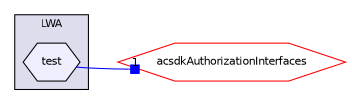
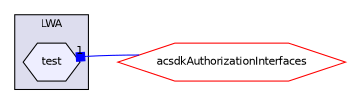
edge "test" -> "acsdkAuthorizationInterfaces": reversed
